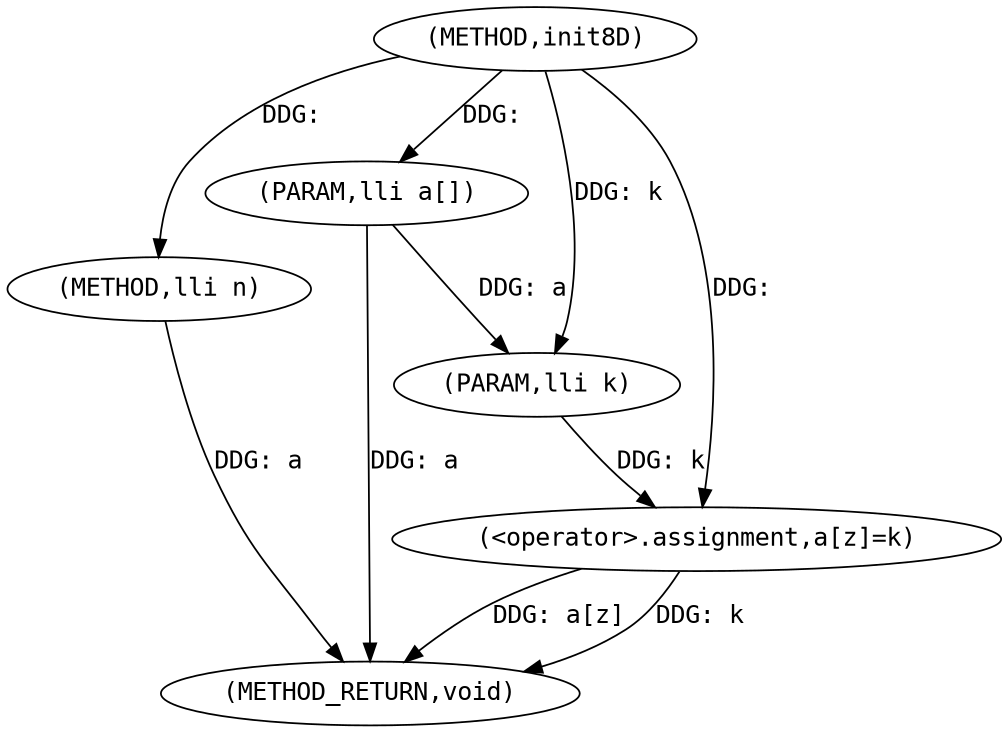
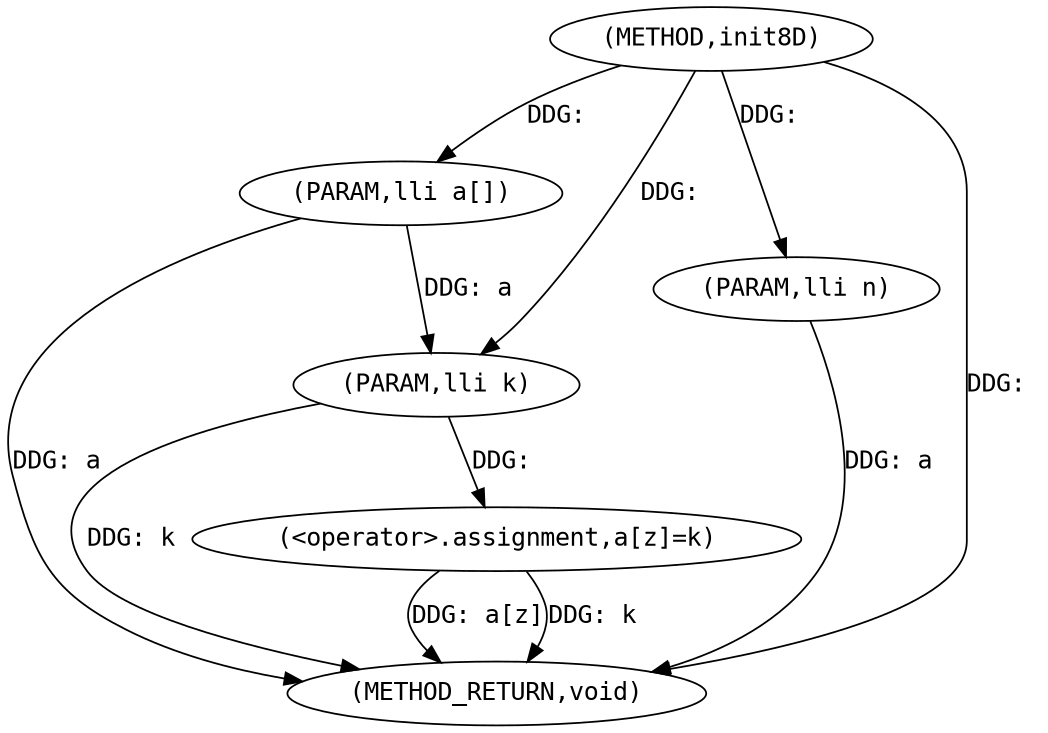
edge "(METHOD,init8D)" -> "(PARAM,lli k)": label "DDG: k" -> "DDG: "
edge "(METHOD,init8D)" -> "(<operator>.assignment,a[z]=k)": now "(METHOD,init8D)" -> "(METHOD_RETURN,void)"
node "(METHOD,lli n)": label "(METHOD,lli n)" -> "(PARAM,lli n)"
edge "(PARAM,lli k)" -> "(<operator>.assignment,a[z]=k)": label "DDG: k" -> "DDG: "
edge "(PARAM,lli k)" -> "(METHOD_RETURN,void)": added, label "DDG: k"
